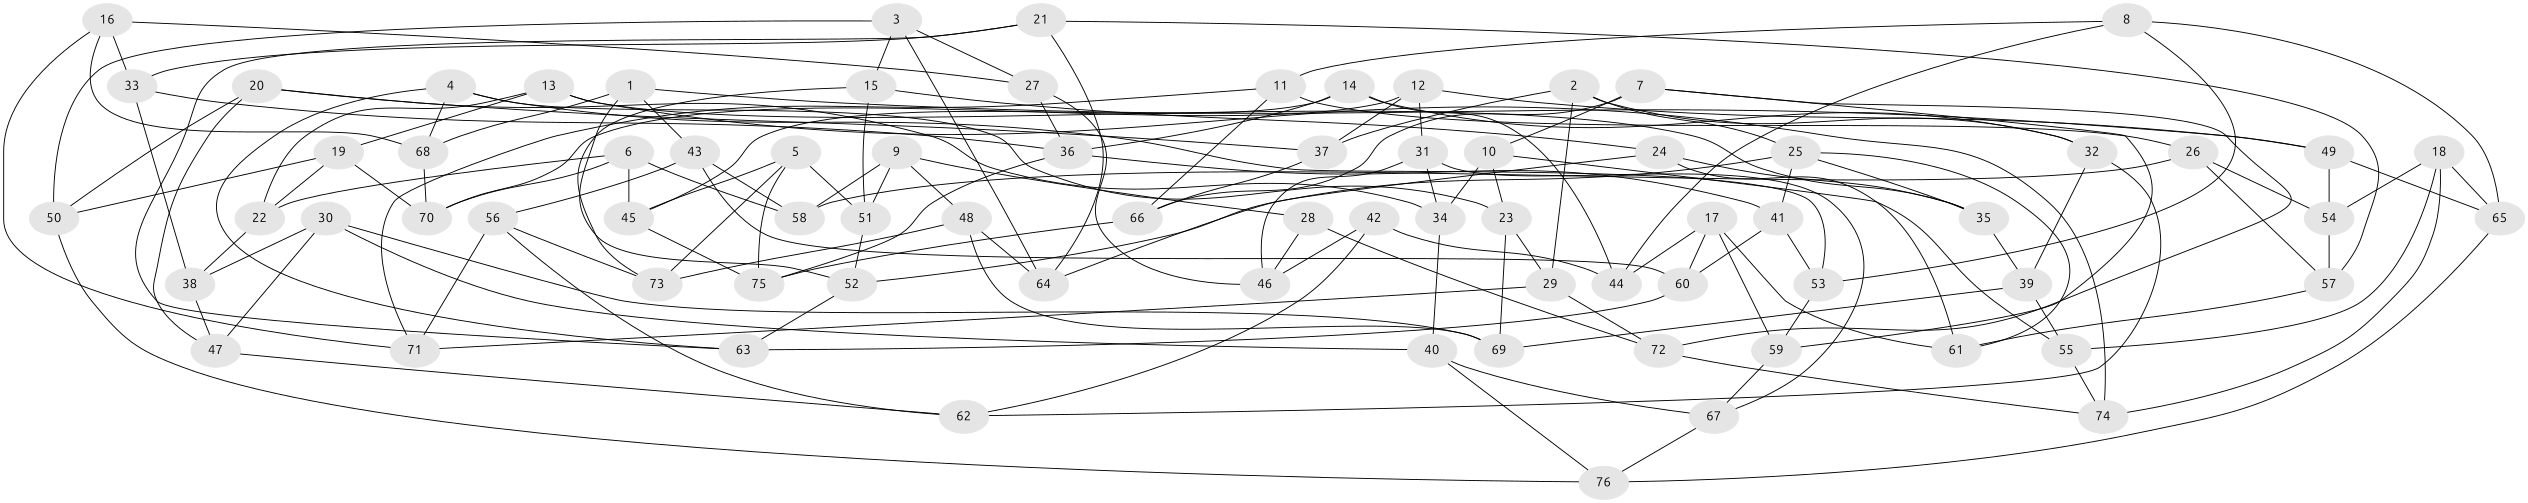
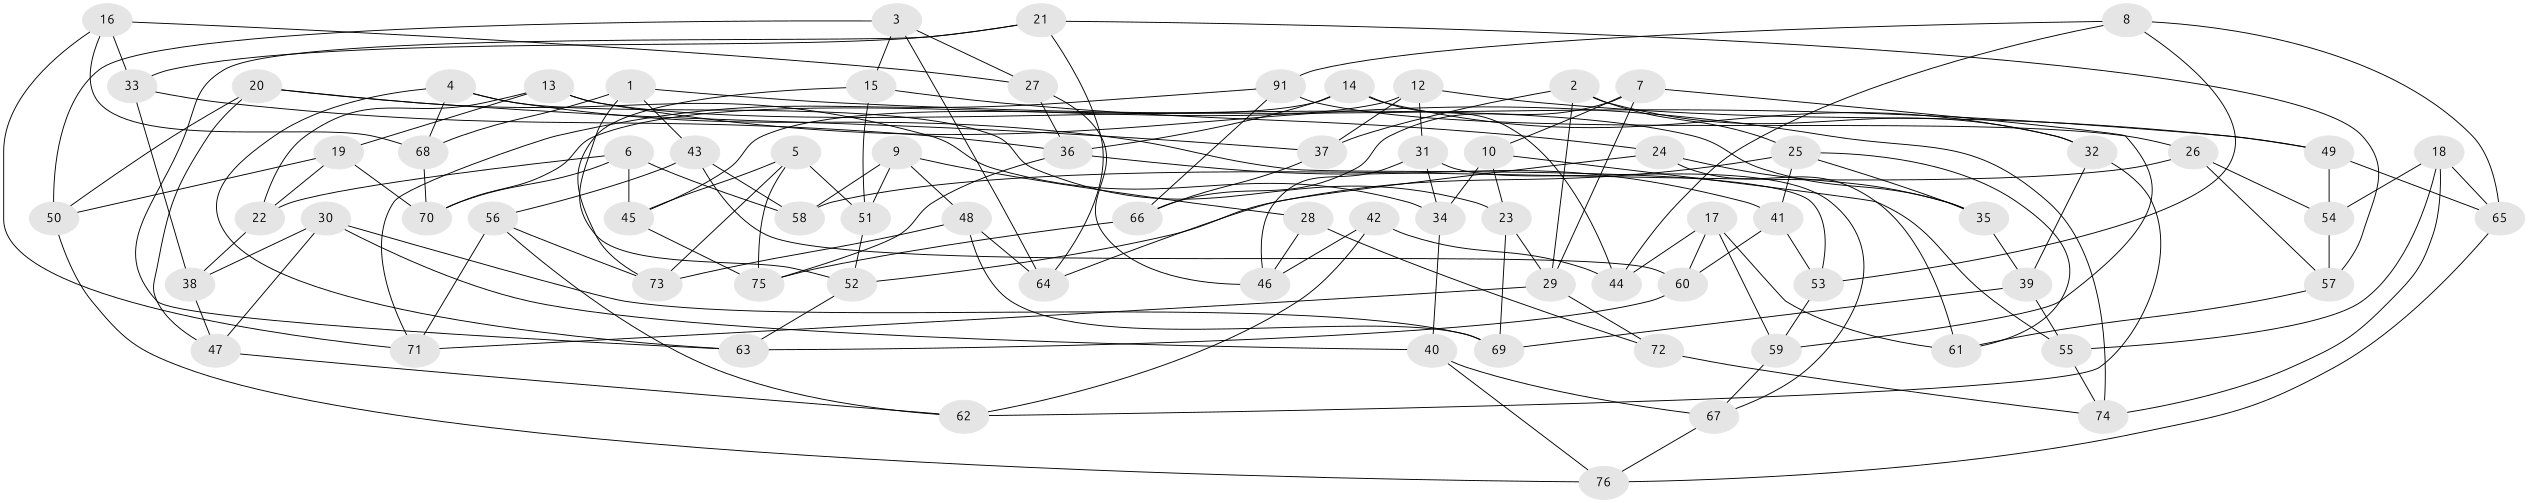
node "11": label "11" -> "91"
edge "7" -- "72": now "7" -- "29"
